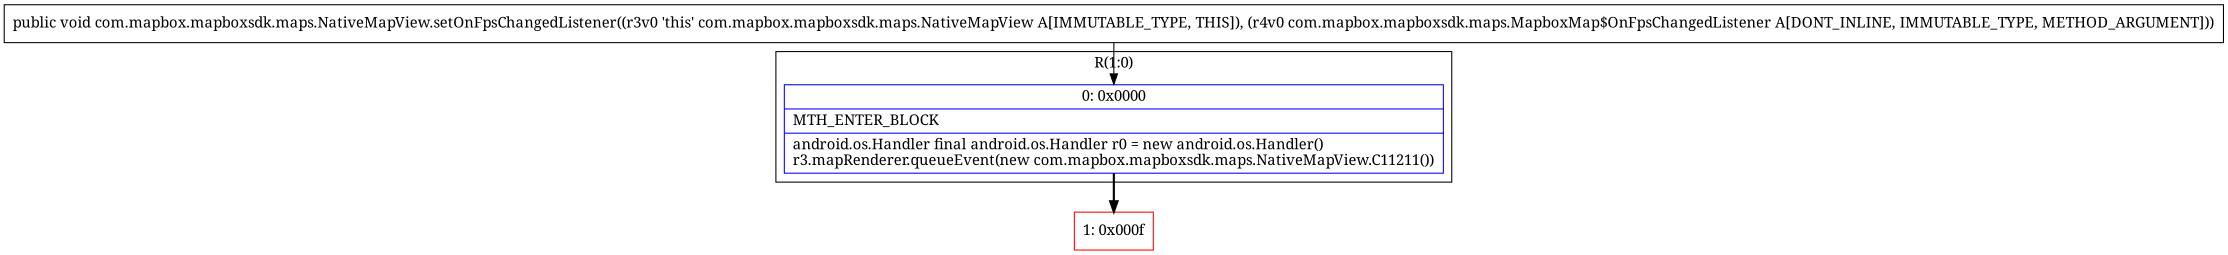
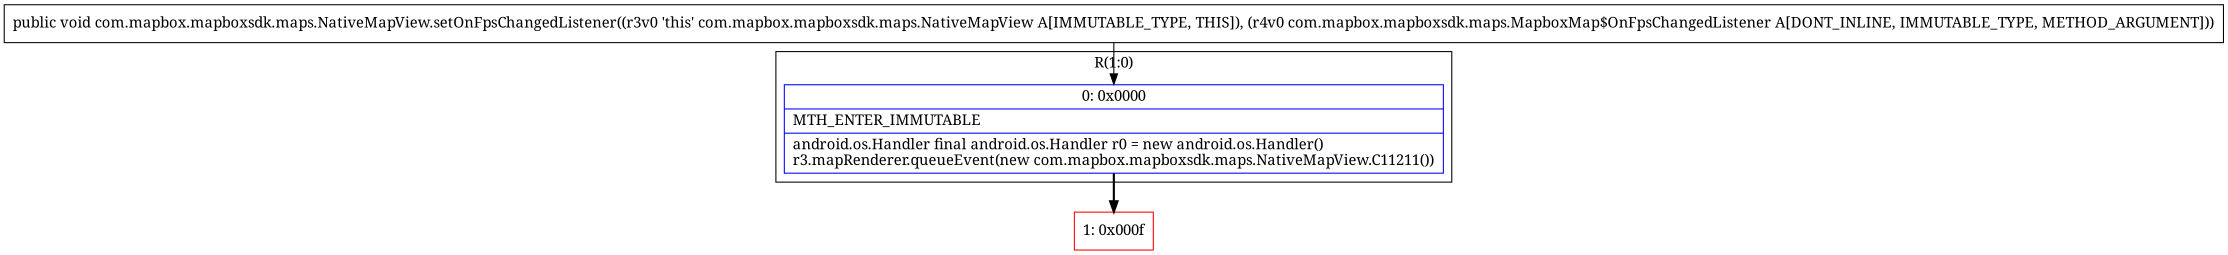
node "0: 0x0000": text "MTH_ENTER_BLOCK" -> "MTH_ENTER_IMMUTABLE"
